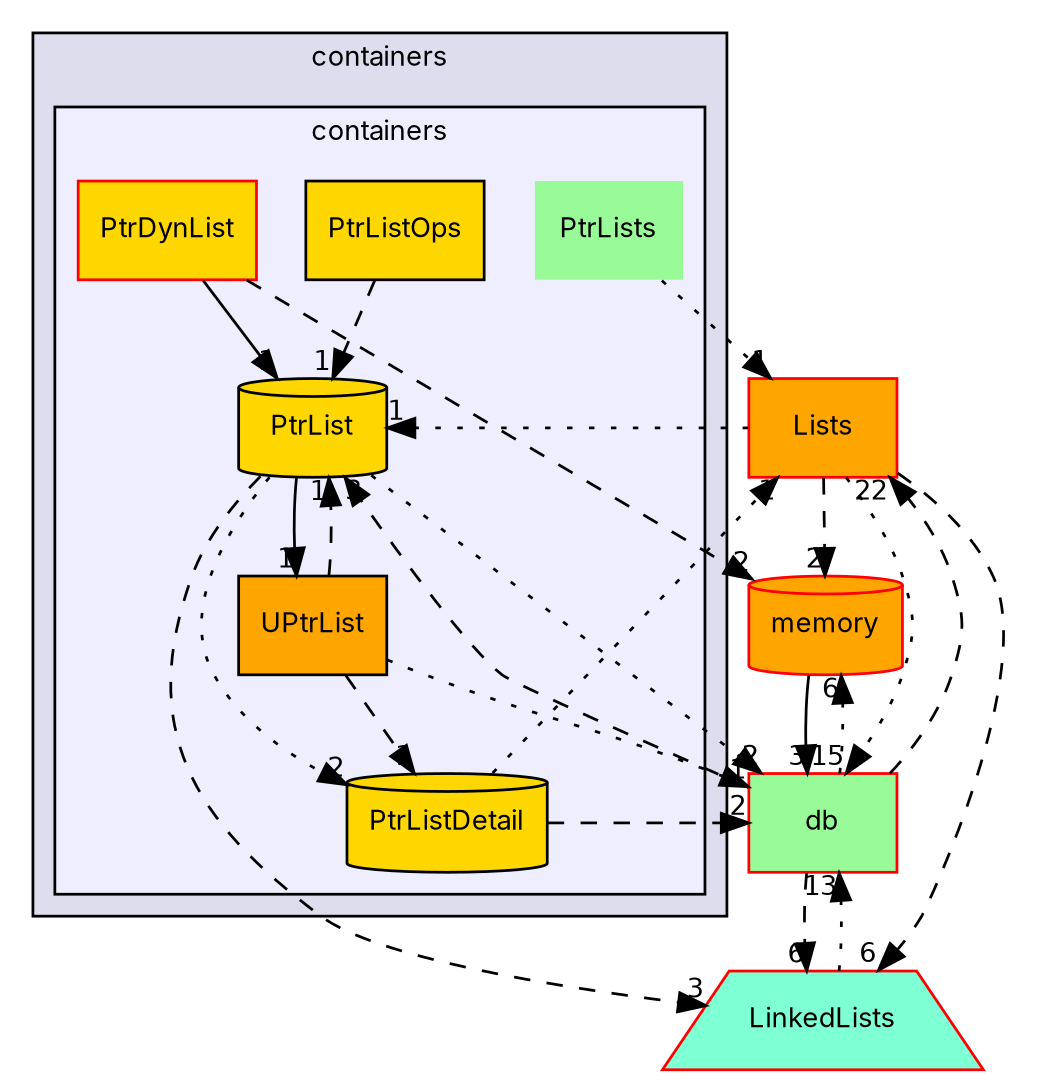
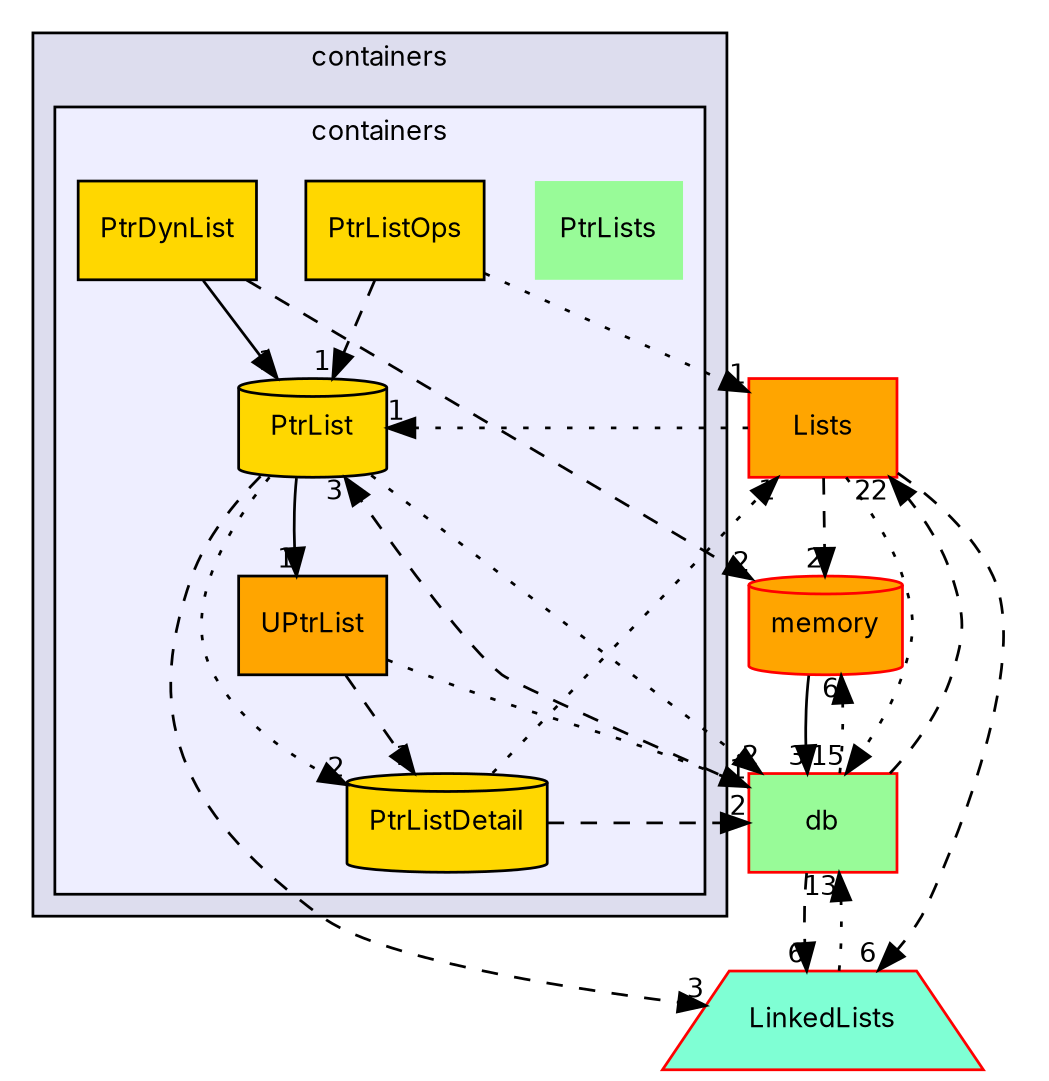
node "PtrDynList": color red -> black
edge "PtrLists" -> "Lists": now "PtrListOps" -> "Lists"
edge "UPtrList" -> "PtrList": removed
